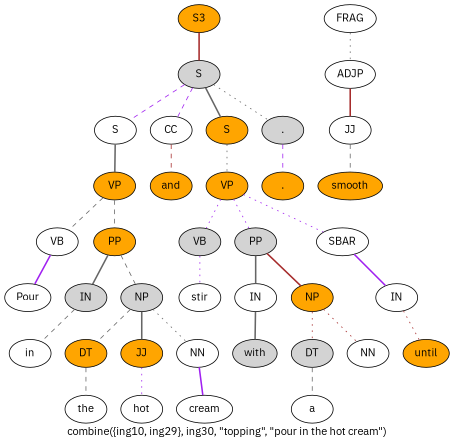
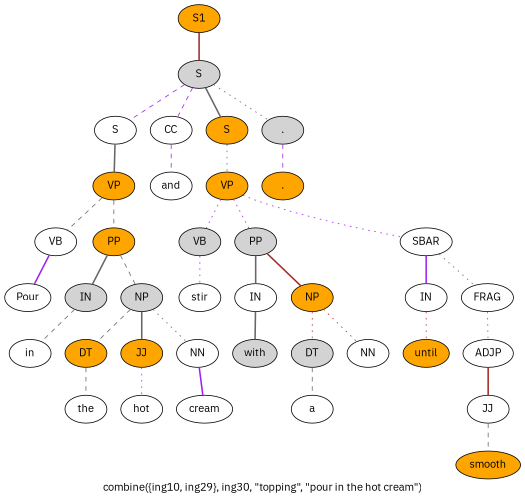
node "S3": label "S3" -> "S1"
edge "CC" -- "and": color brown -> purple
node "and": fillcolor orange -> white
edge "SBAR" -- "FRAG": added
